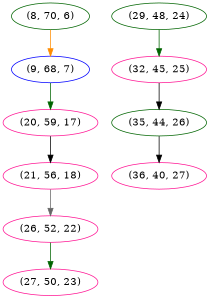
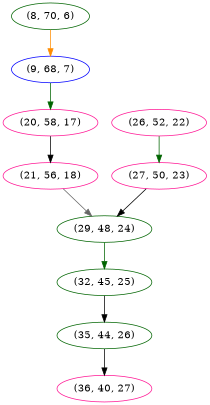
node "(32, 45, 25)": color deeppink -> darkgreen
node "(20, 59, 17)": label "(20, 59, 17)" -> "(20, 58, 17)"
edge "(21, 56, 18)" -> "(26, 52, 22)": now "(21, 56, 18)" -> "(29, 48, 24)"
edge "(27, 50, 23)" -> "(29, 48, 24)": added
